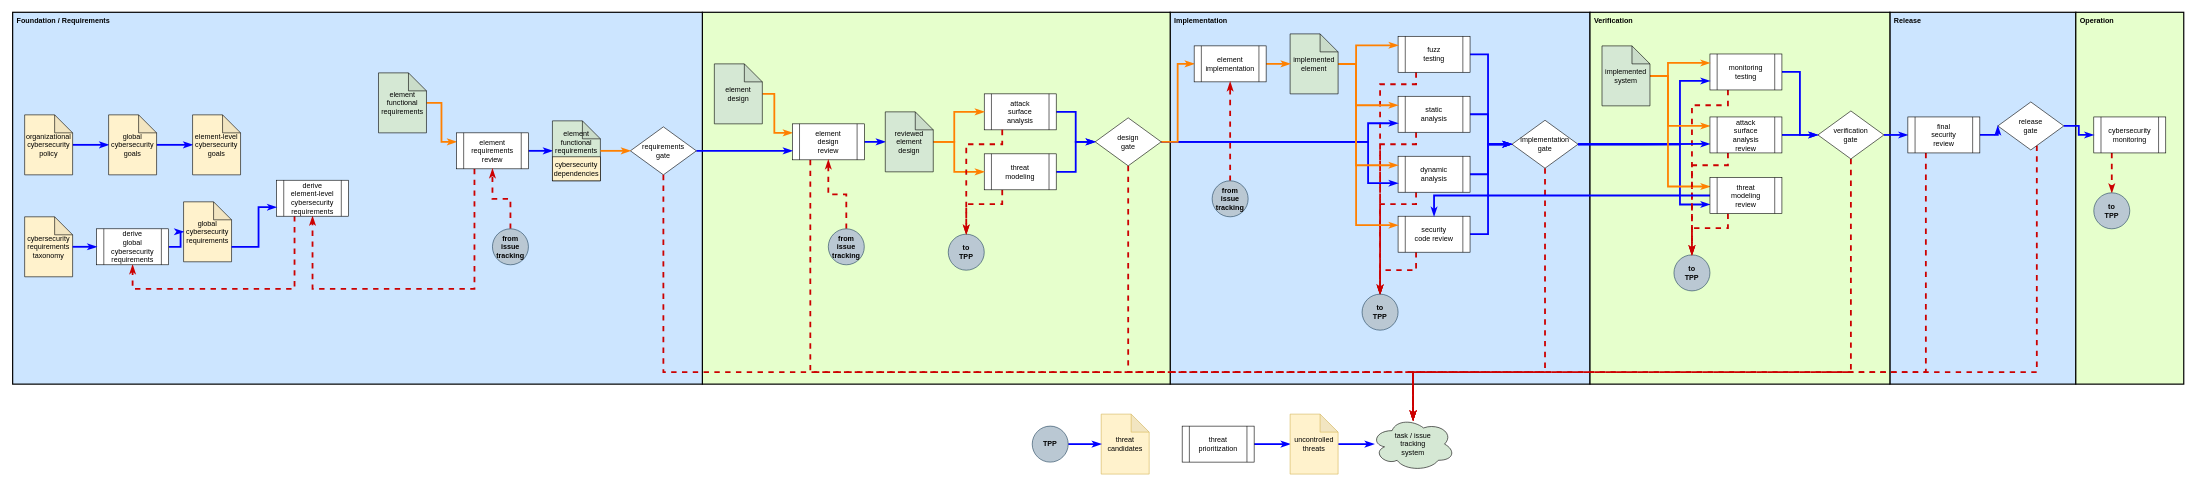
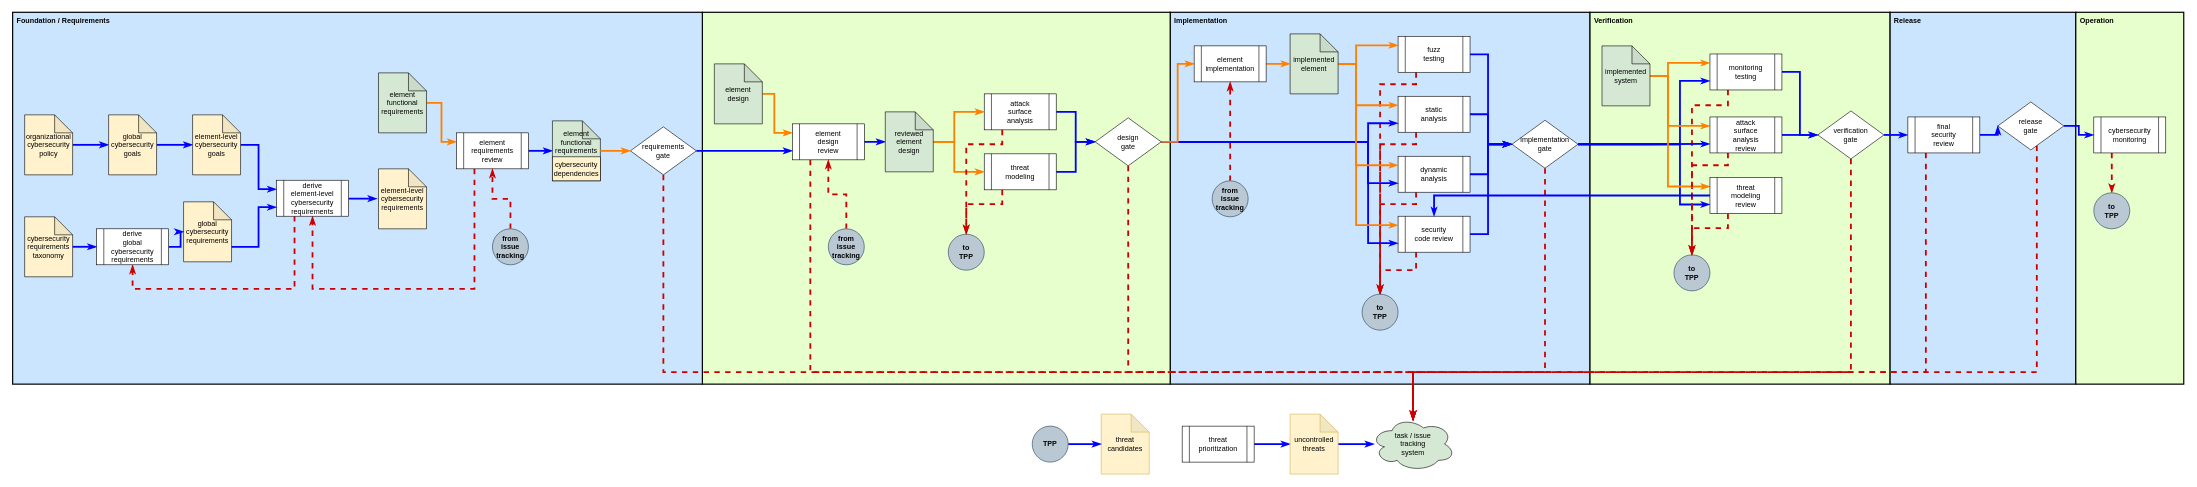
edge "element-level cybersecurity goals" -> "derive element-level cybersecurity requirements": added
edge "derive element-level cybersecurity requirements" -> "element-level cybersecurity requirements": added
node "element-level cybersecurity requirements": added
edge "design gate" -> "security code review": added
